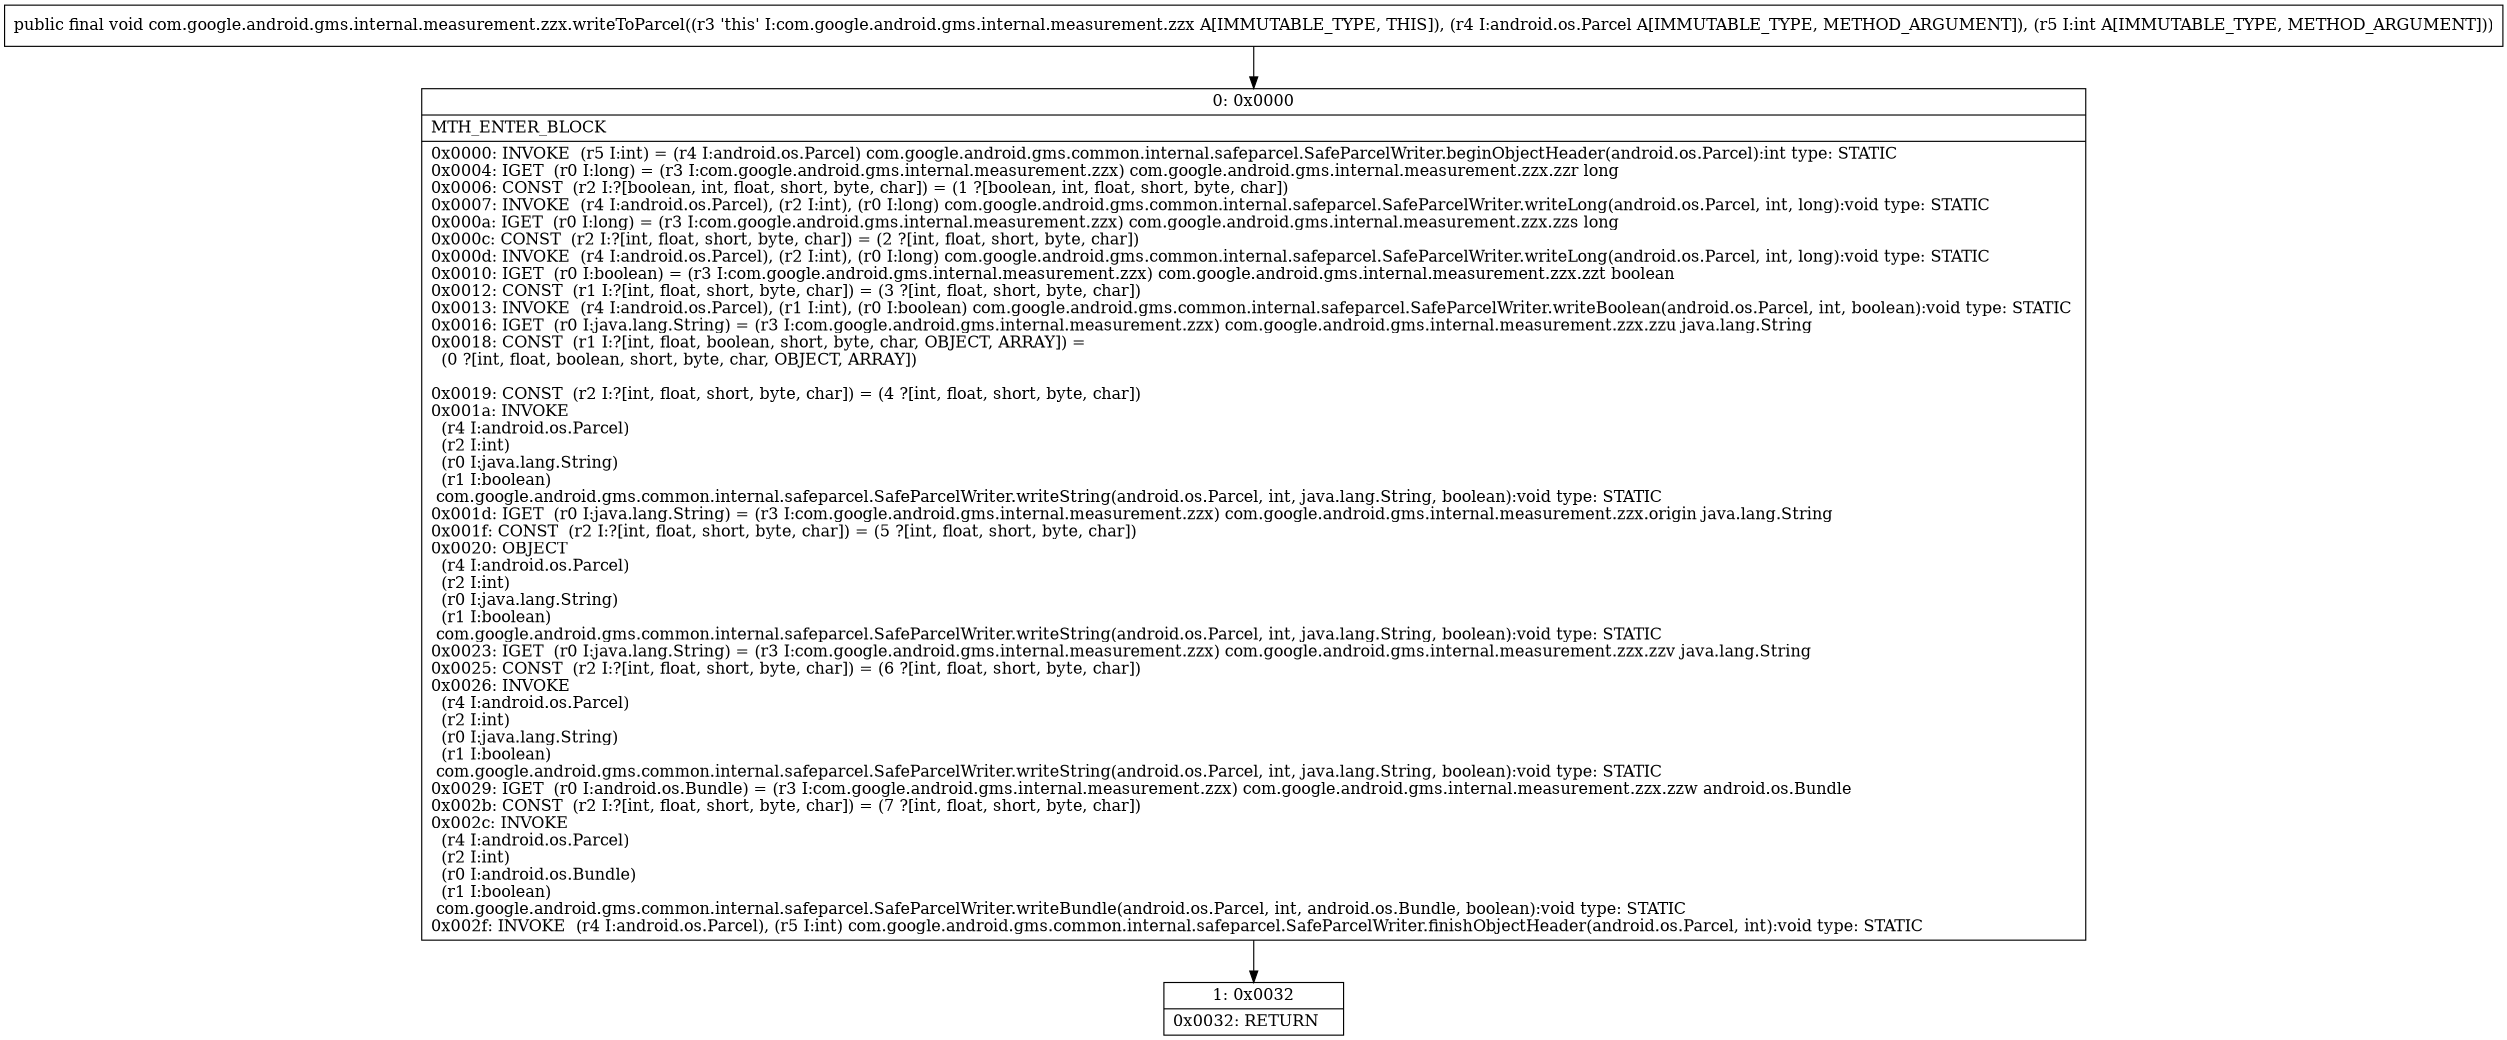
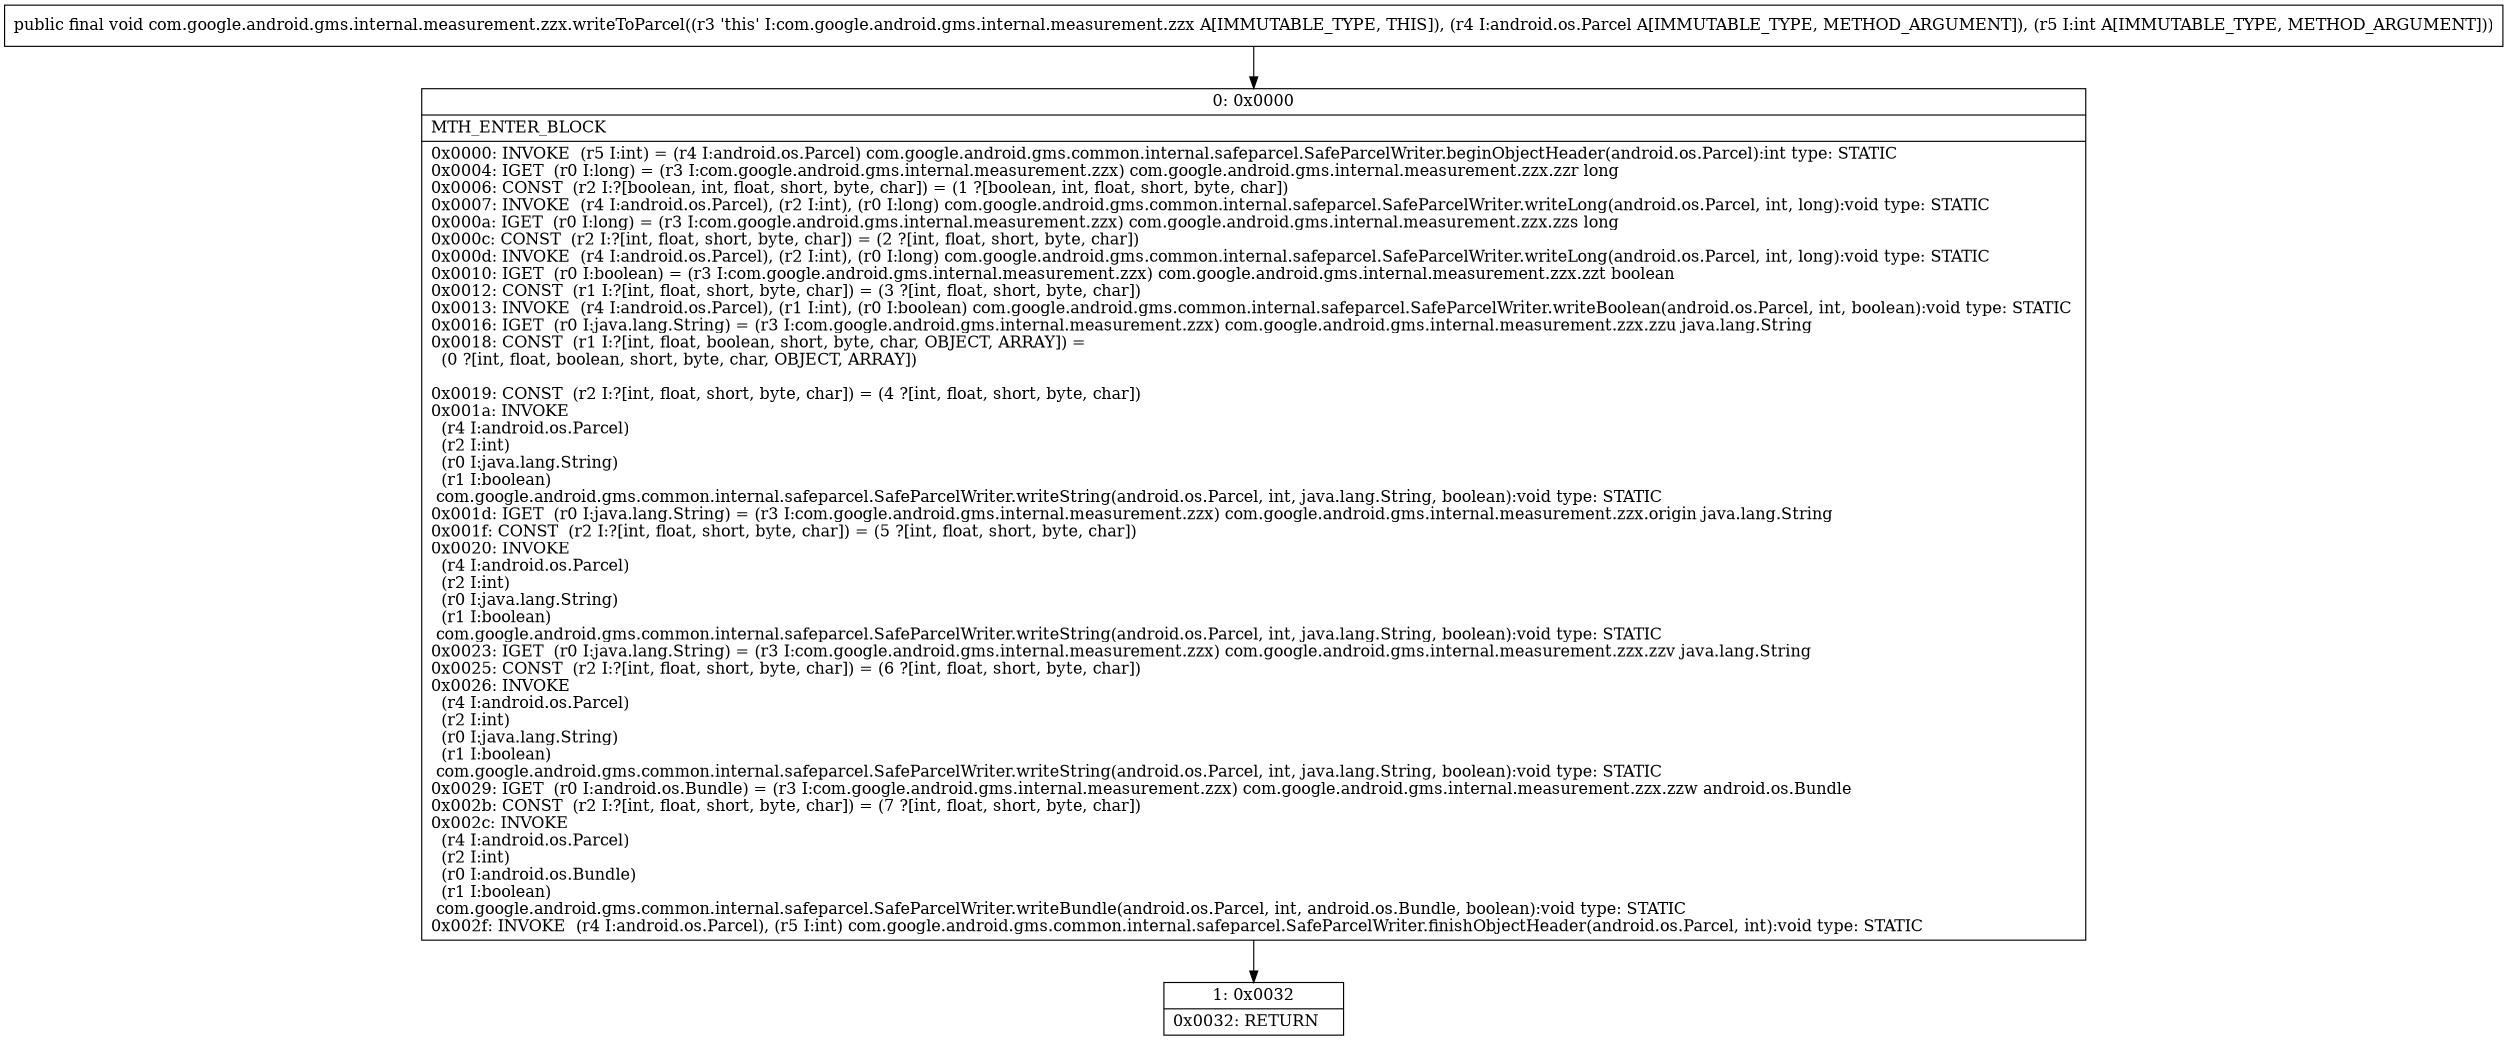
node "0: 0x0000": text "0x0020: OBJECT" -> "0x0020: INVOKE"
